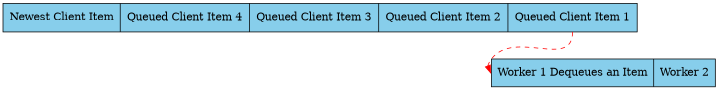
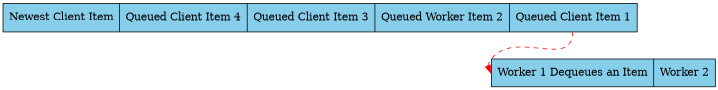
node "Newest Client Item": text "Queued Client Item 2" -> "Queued Worker Item 2"
